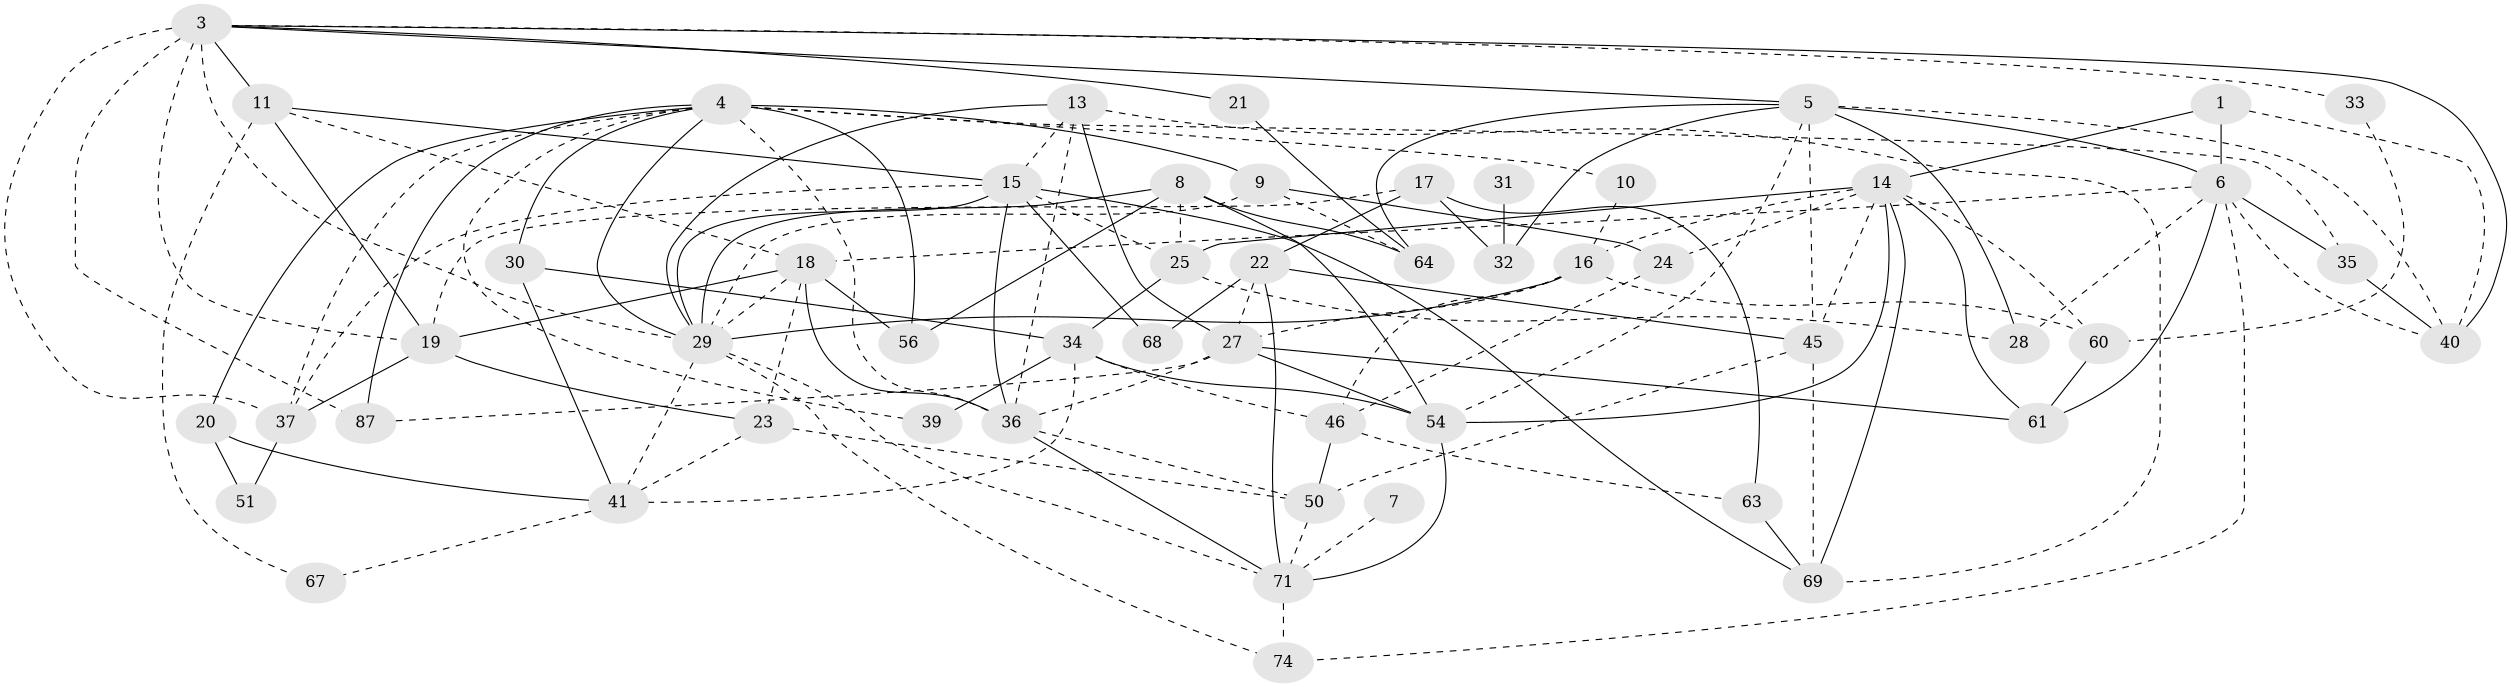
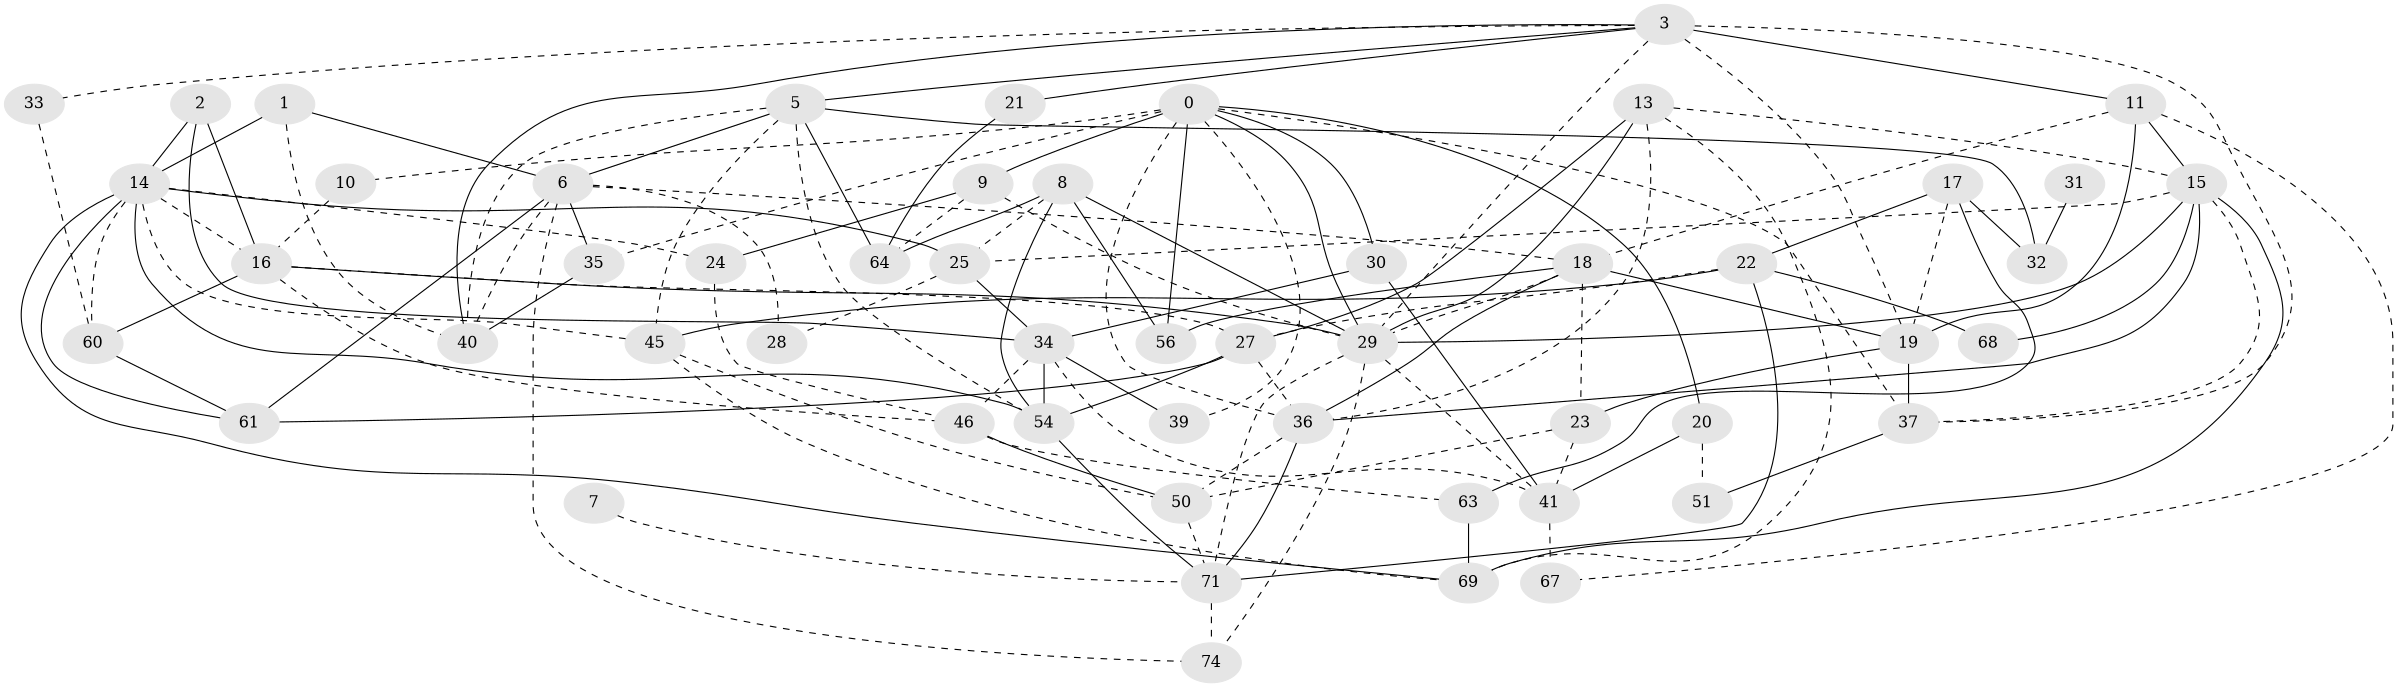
node "2": added
node "4": label "4" -> "0"
edge "5" -- "28": removed
edge "16" -- "60": style dashed -> solid
node "87": removed
edge "20" -- "51": style solid -> dashed
